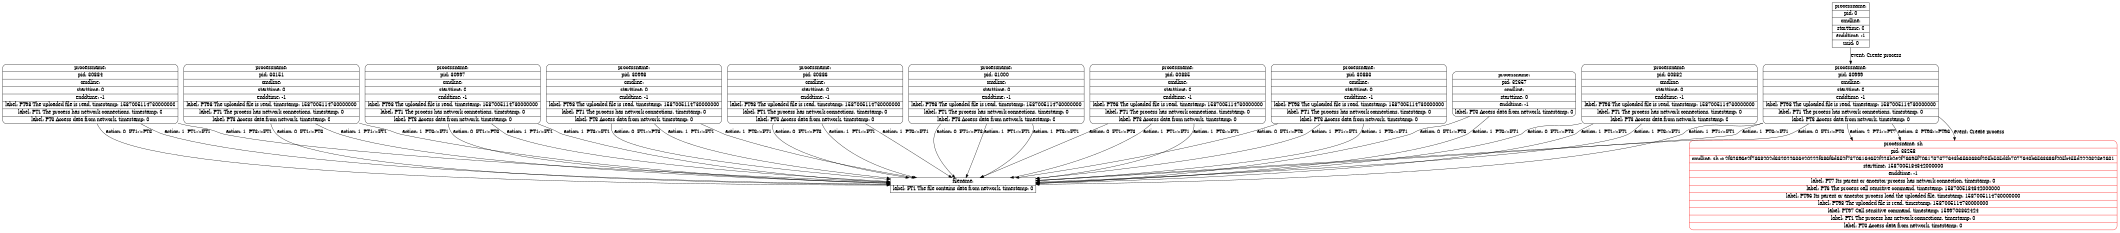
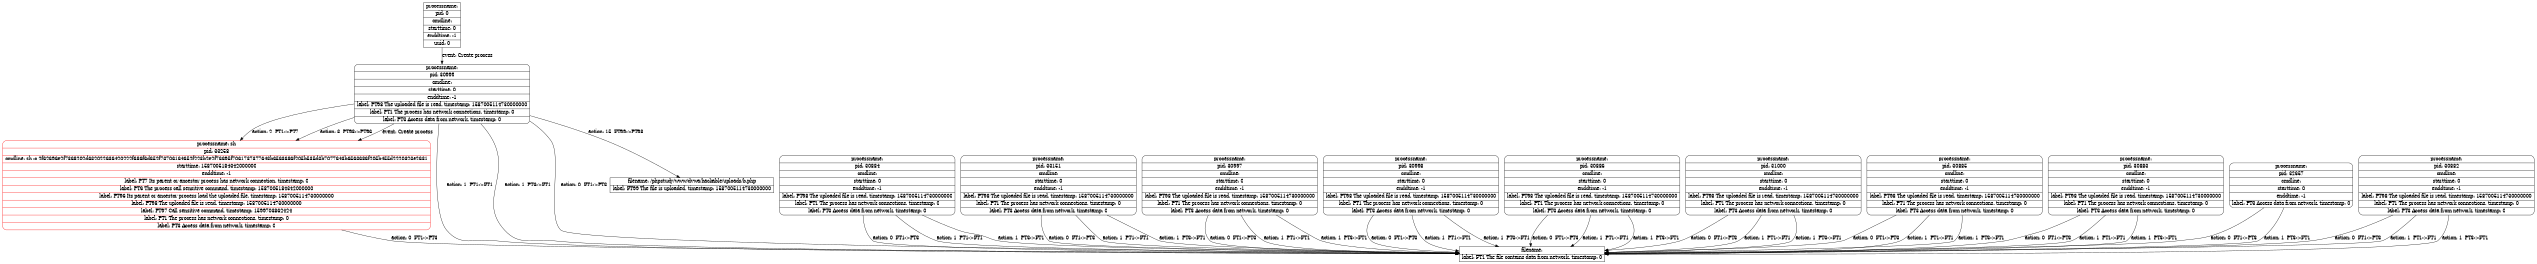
node "filename: /phpstudy/www/dvwa/hackable/uploads/b.php": added
edge "processname: sh" -> "filename:": added, label "action: 0  FT1->PT3"
